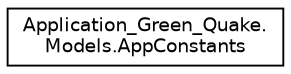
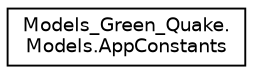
node "Application_Green_Quake. Models.AppConstants": label "Application_Green_Quake. Models.AppConstants" -> "Models_Green_Quake. Models.AppConstants"
